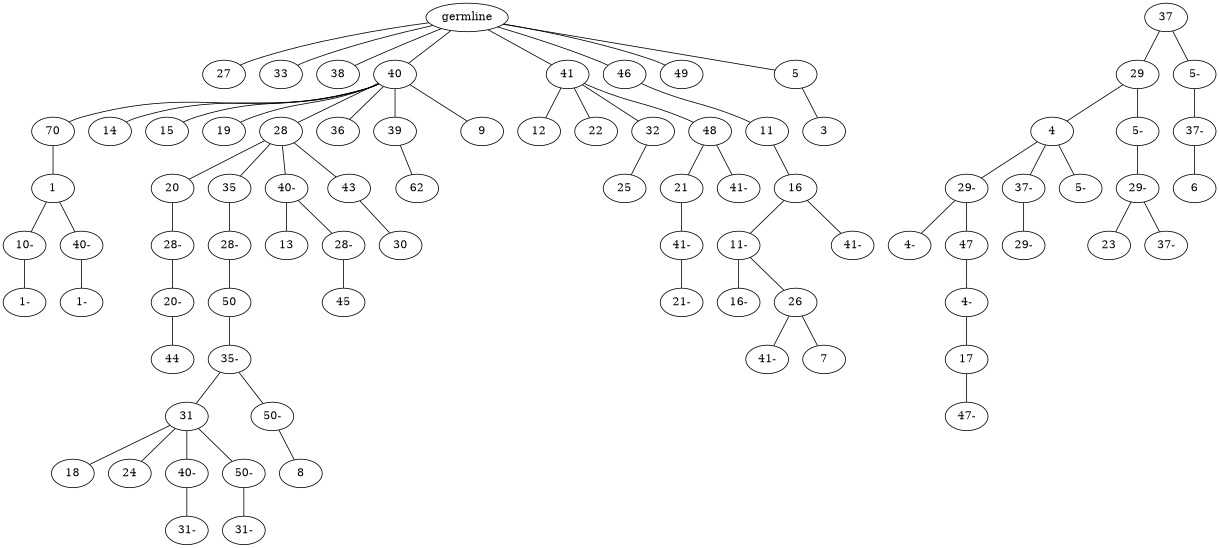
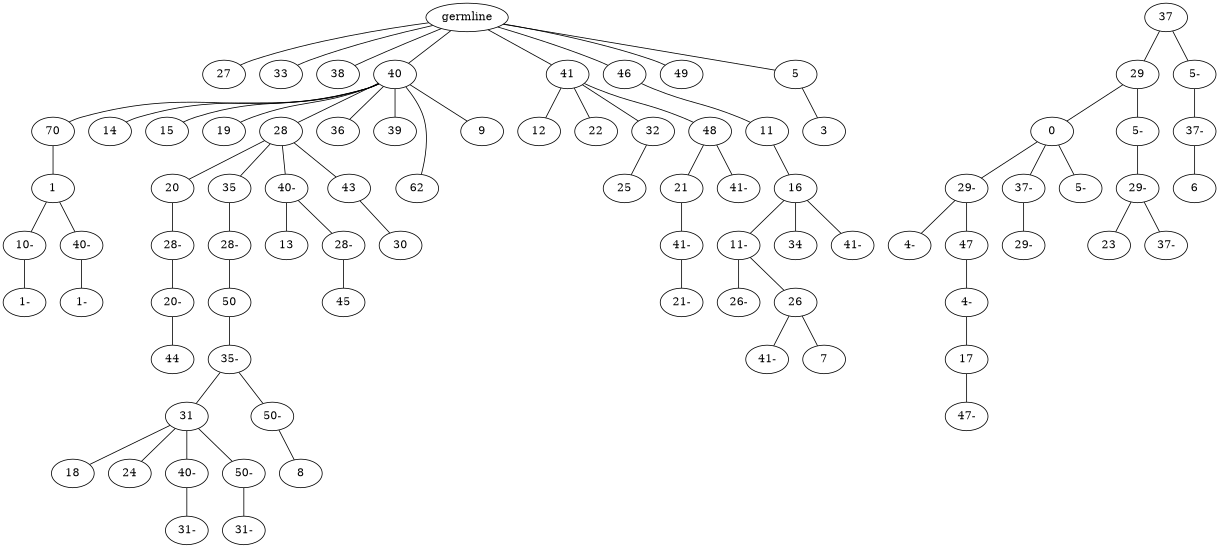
node "4": label "4" -> "0"
edge "39" -- "62": now "40" -- "62"
node "34": added
node "16-": label "16-" -> "26-"
